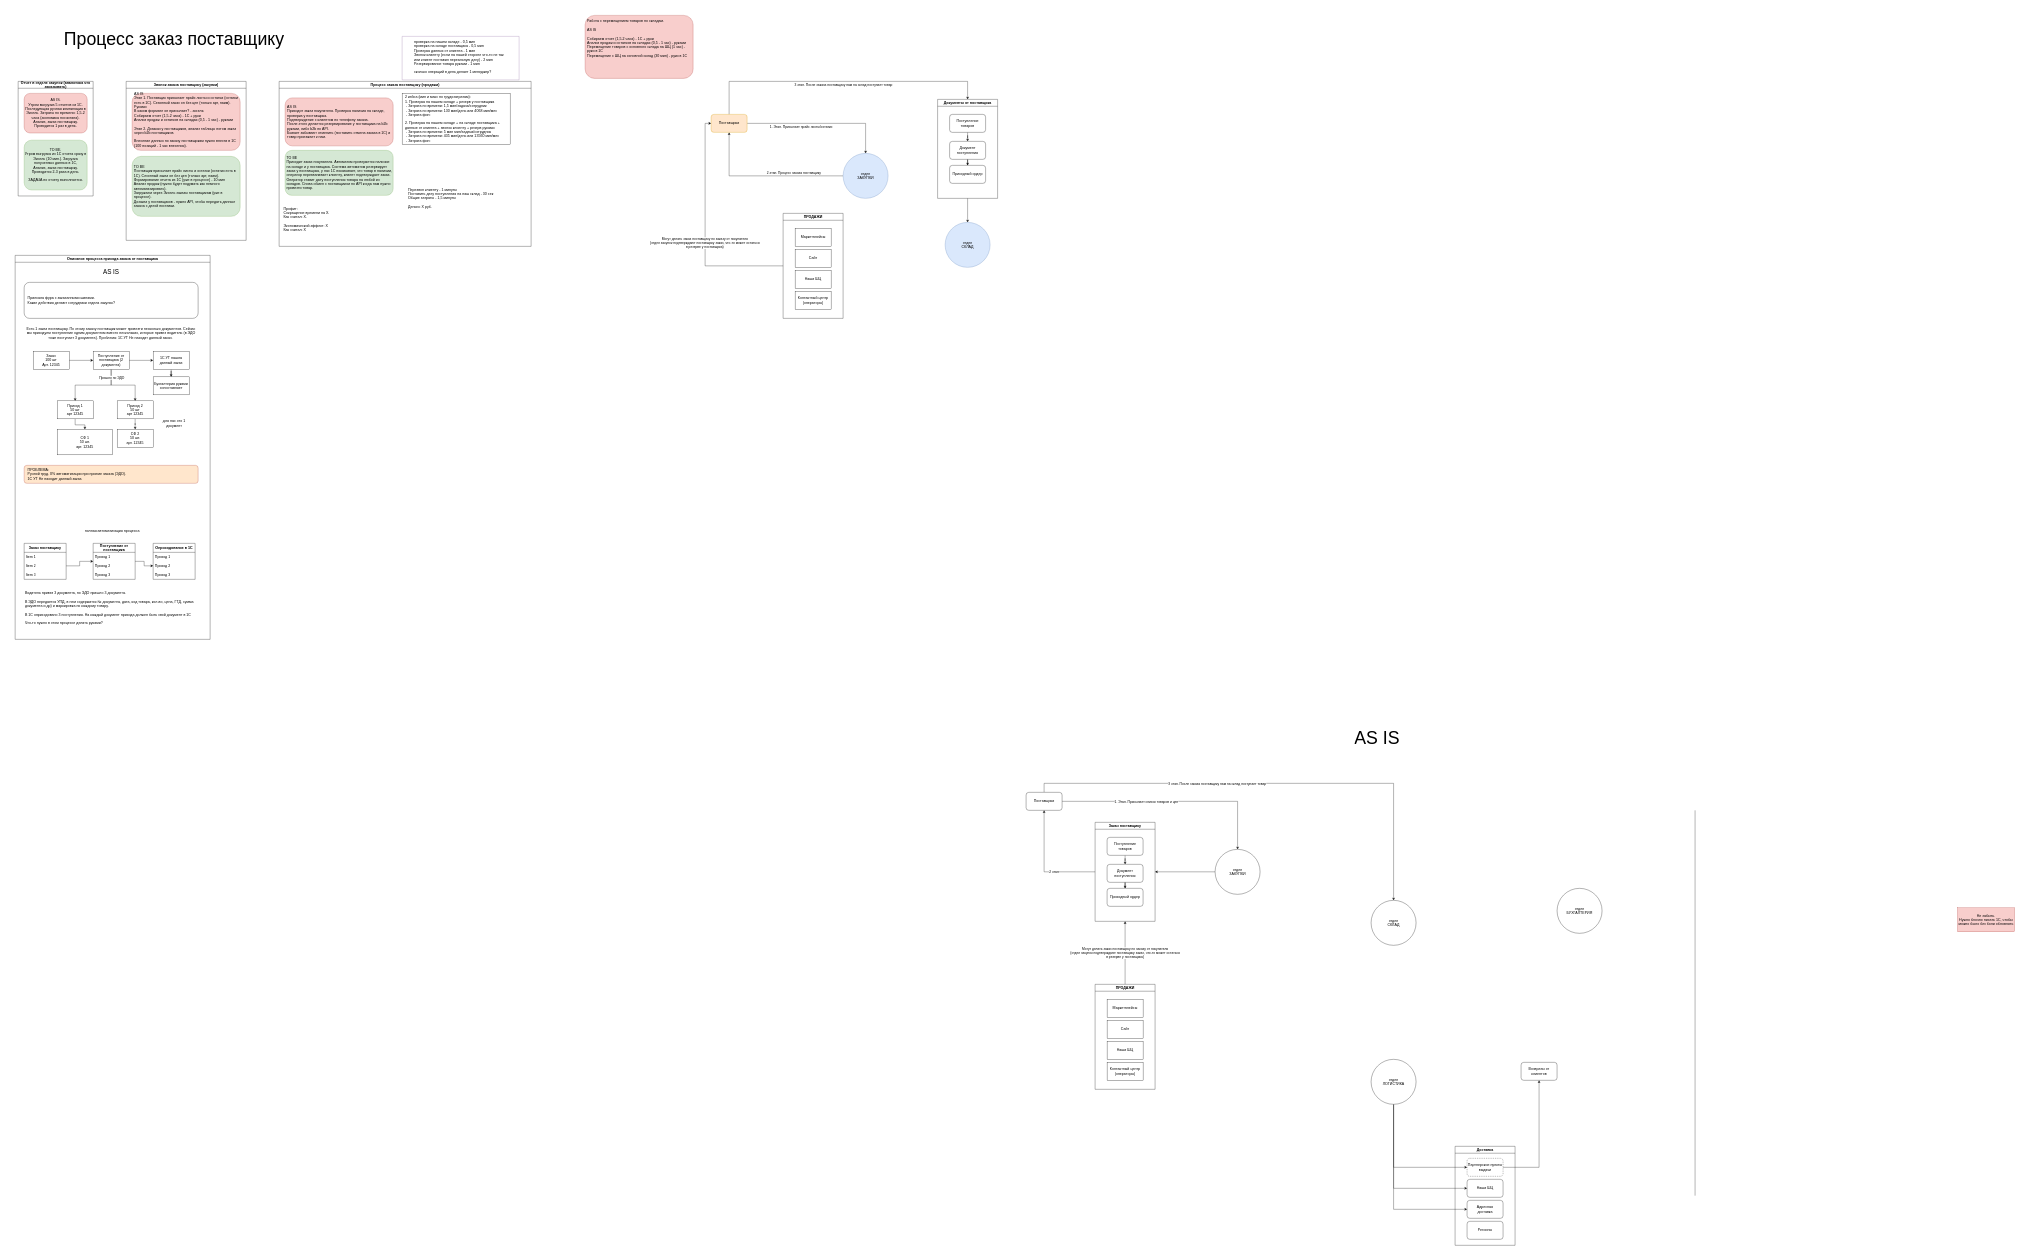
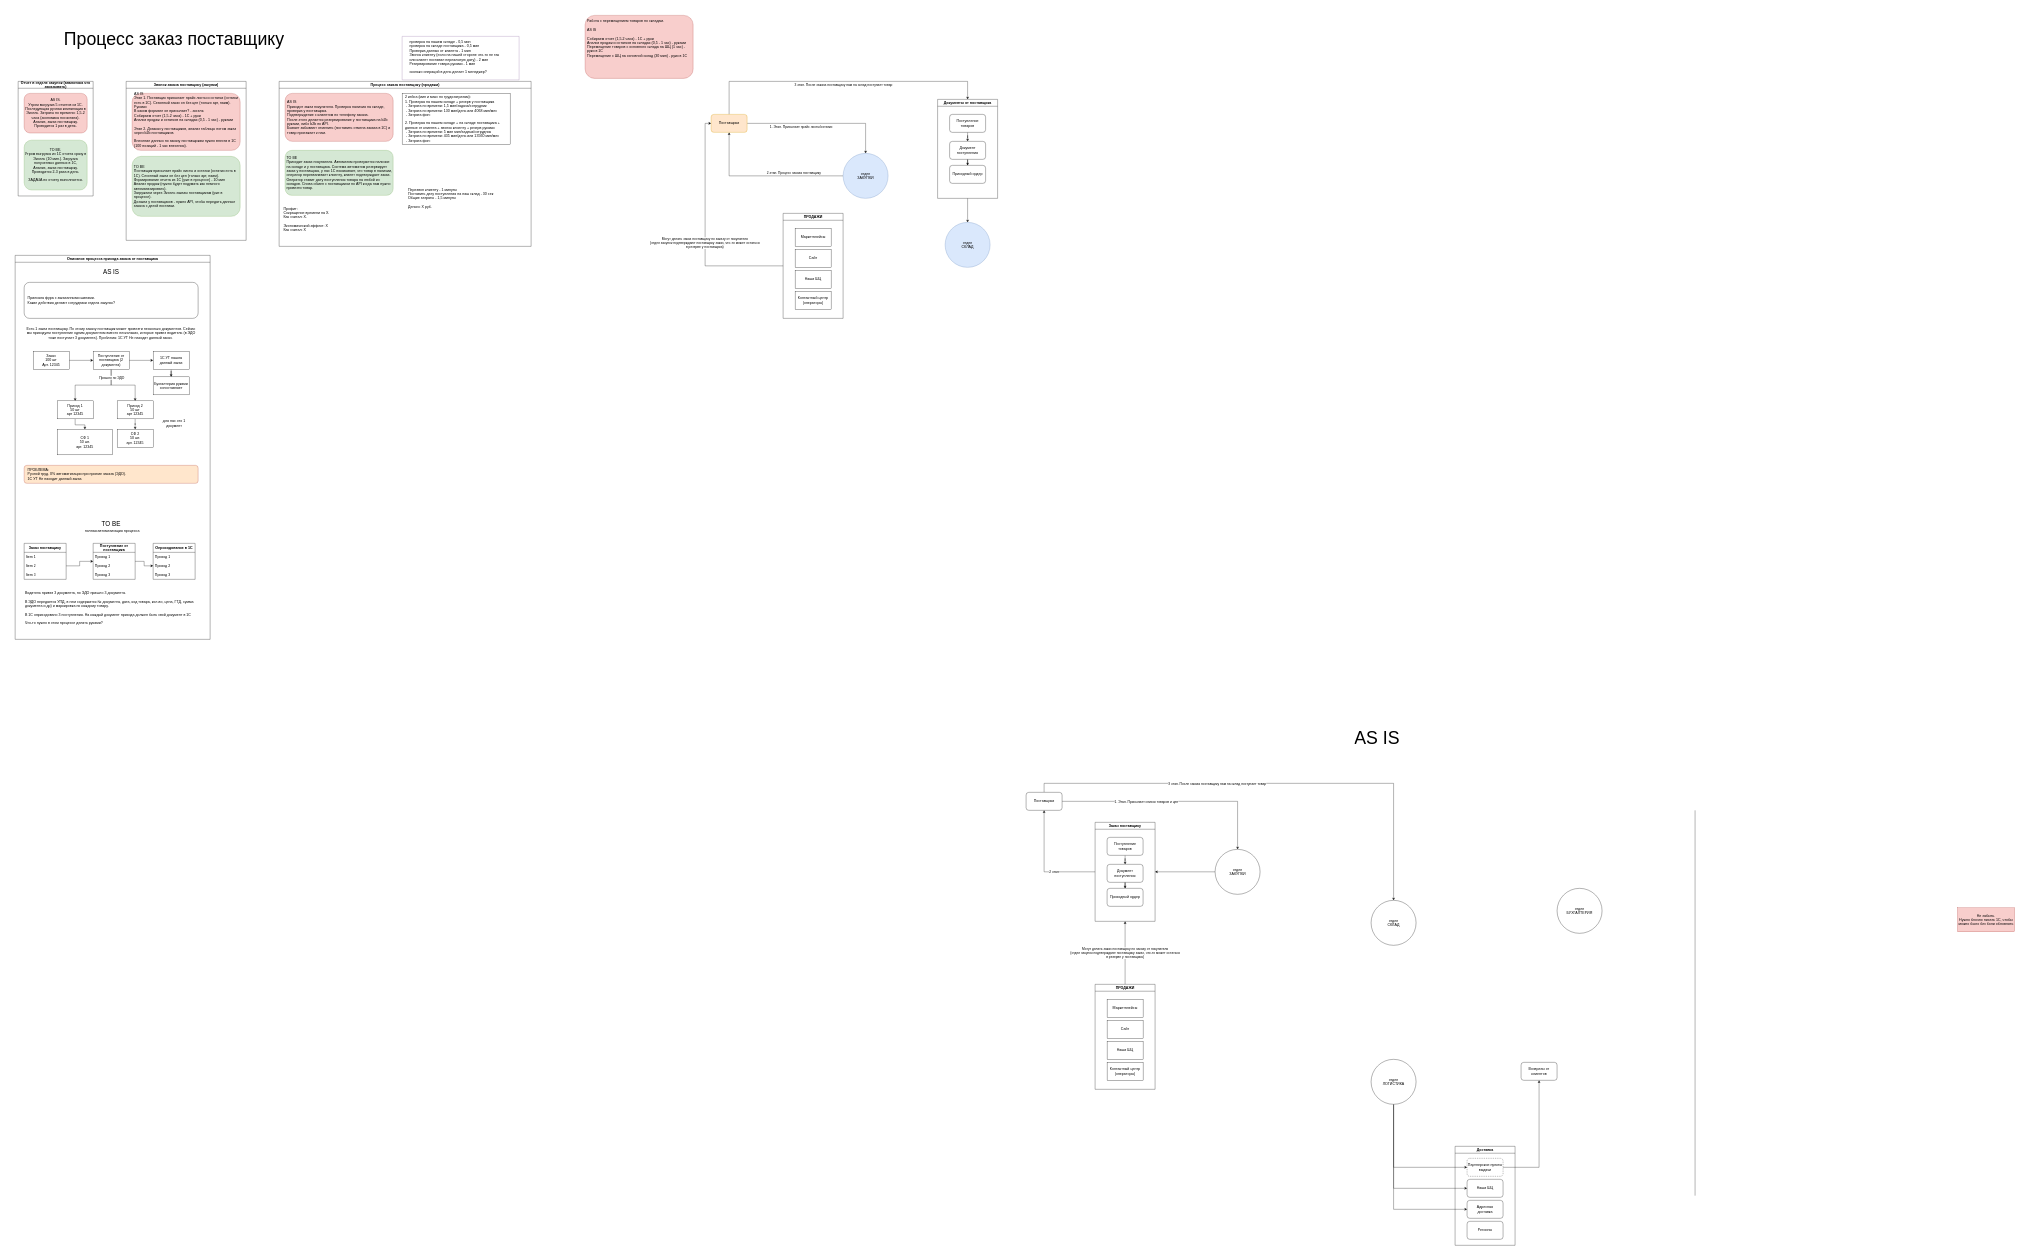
node "проверка на нашем складе - 0,5 мин проверка на складе поставщика - 0,5 мин Проверка данных от клиента - 1 мин Звонок клиенту (если на нашей стороне что-то не так или клиент поставил нереальную дату) - 2 мин Резервирование товара руками - 1 мин сколько операций в день делает 1 менеджер?": moved (461, 57) -> (456, 57)
node "AS IS Приходит заказ покупателя. Проверка наличия на складе, проверка у поставщика. Подтверждение с клиентом по телефону заказа. После этого делается резервирование у поставщика на b2b руками, либо b2b по API. Бывает забывают отменить (поставить отмена заказа в 1С) и товар приезжает к нам.": moved (339, 122) -> (339, 117)
node "TO BE": added
